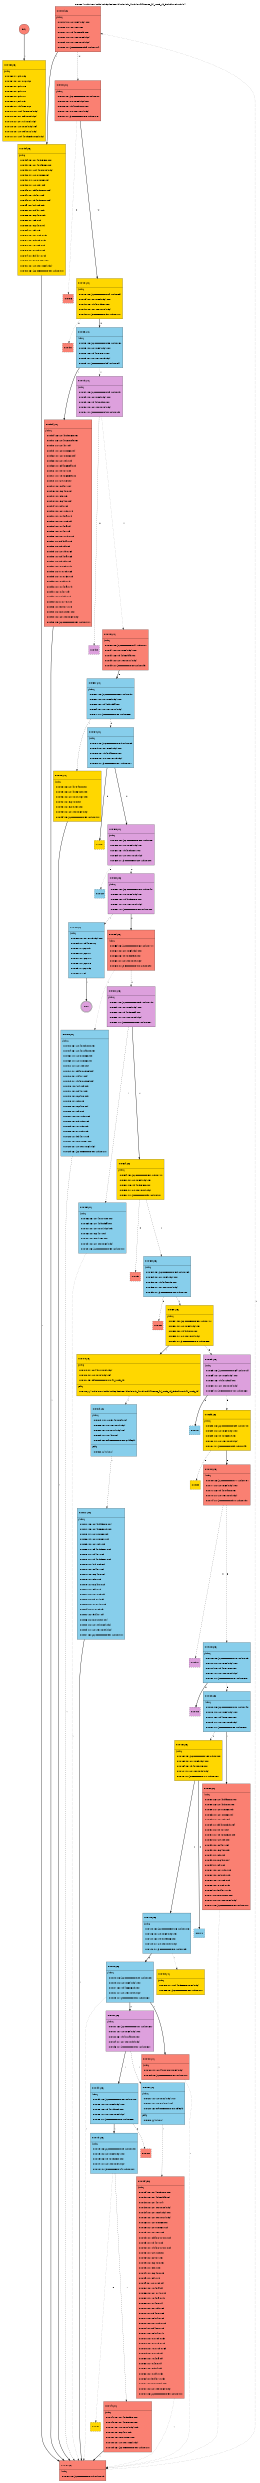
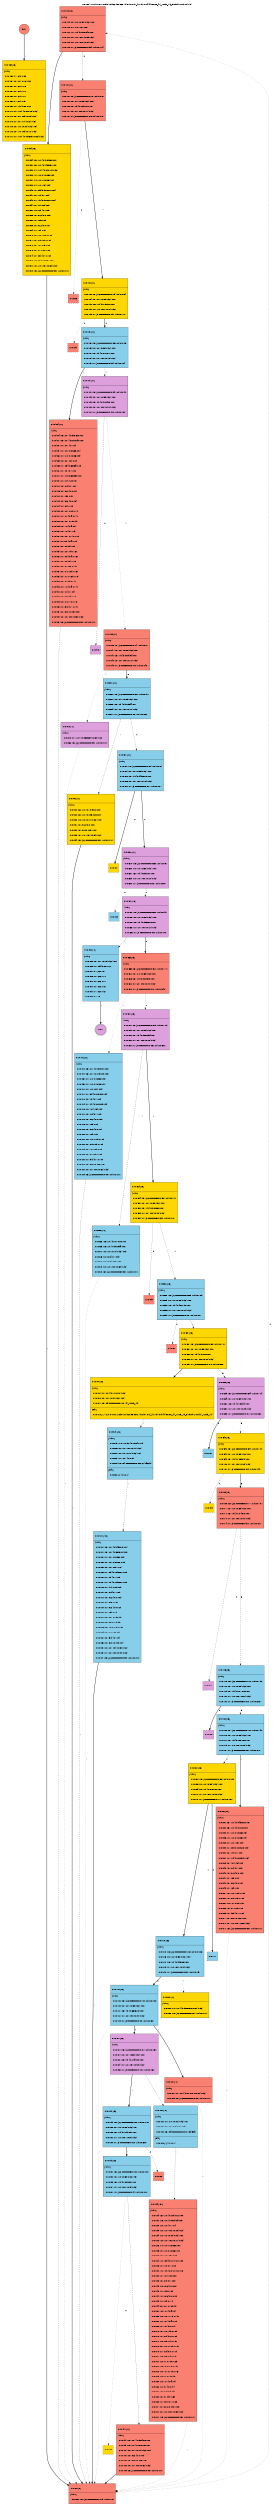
node "0x40194c [12]": added
edge "0x401b3f [144]" -> "0x401cc7 [5]": style bold -> dashed
